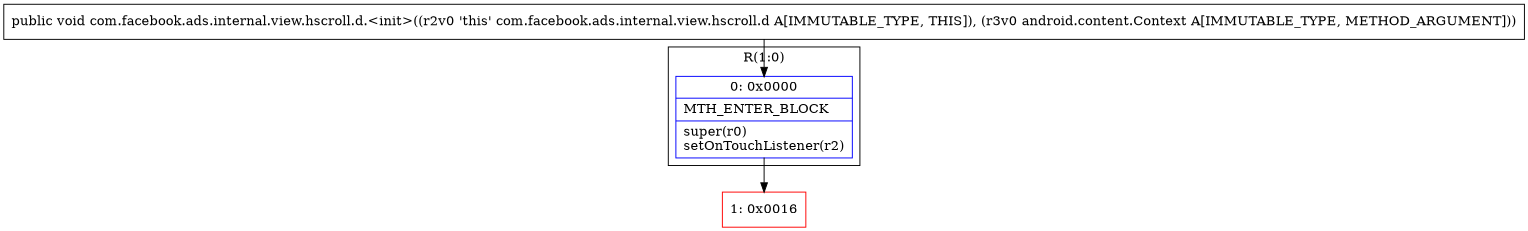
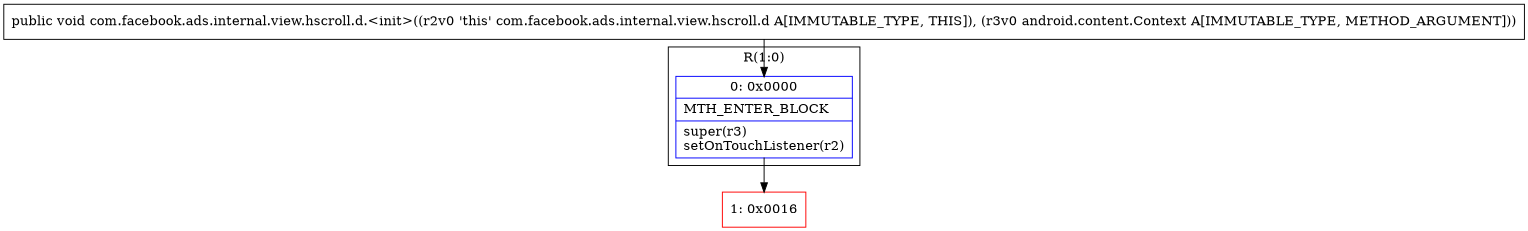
node "0: 0x0000": text "super(r0)" -> "super(r3)"
